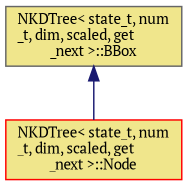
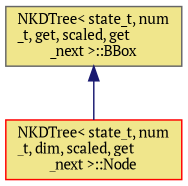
node "NKDTree< state_t, num _t, dim, scaled, get _next >::BBox": label "NKDTree< state_t, num _t, dim, scaled, get _next >::BBox" -> "NKDTree< state_t, num _t, get, scaled, get _next >::BBox"
